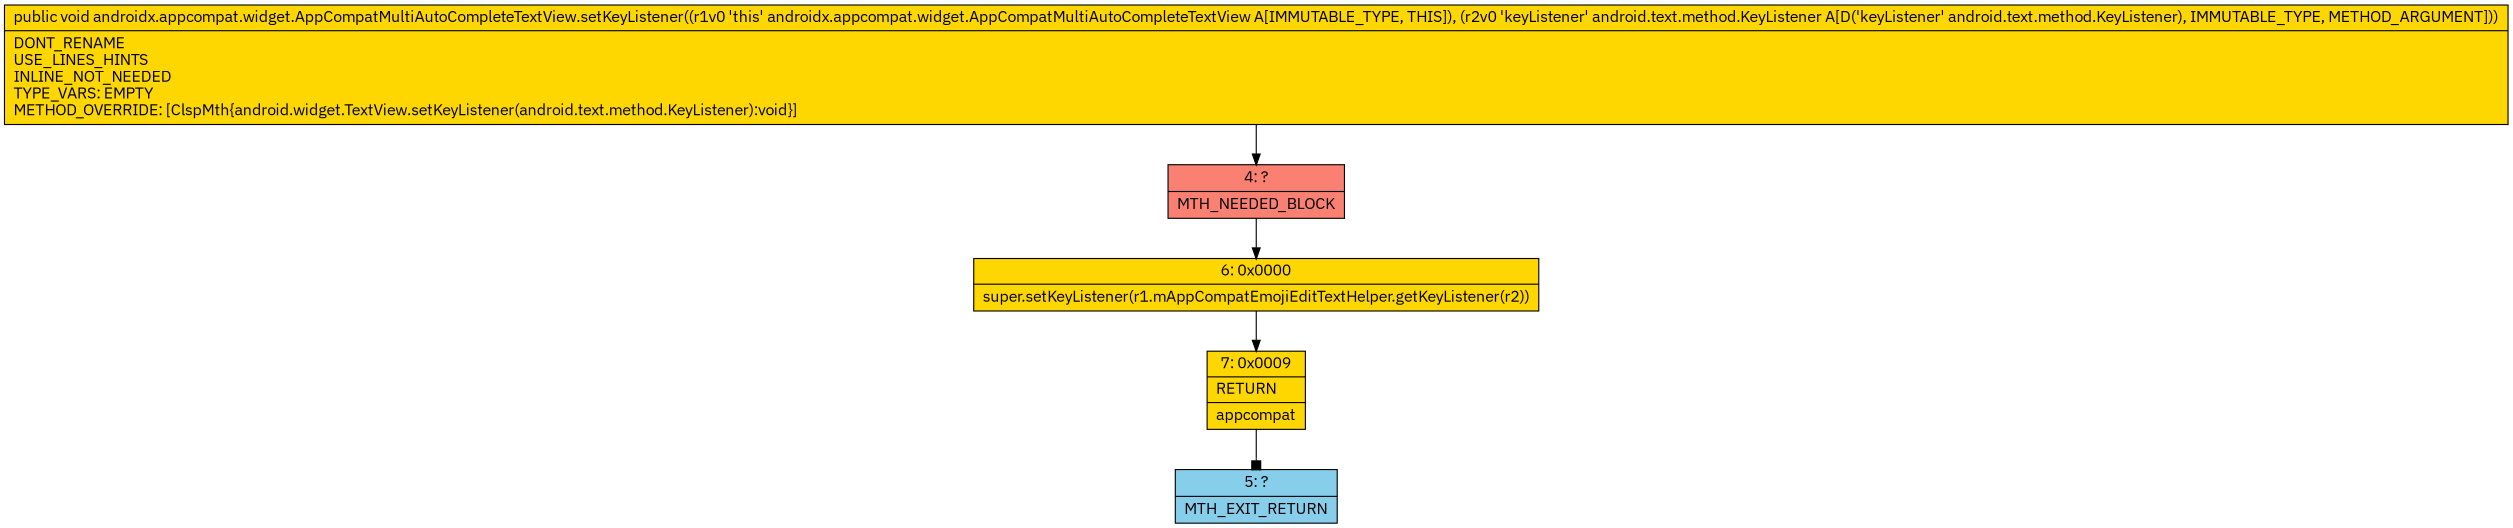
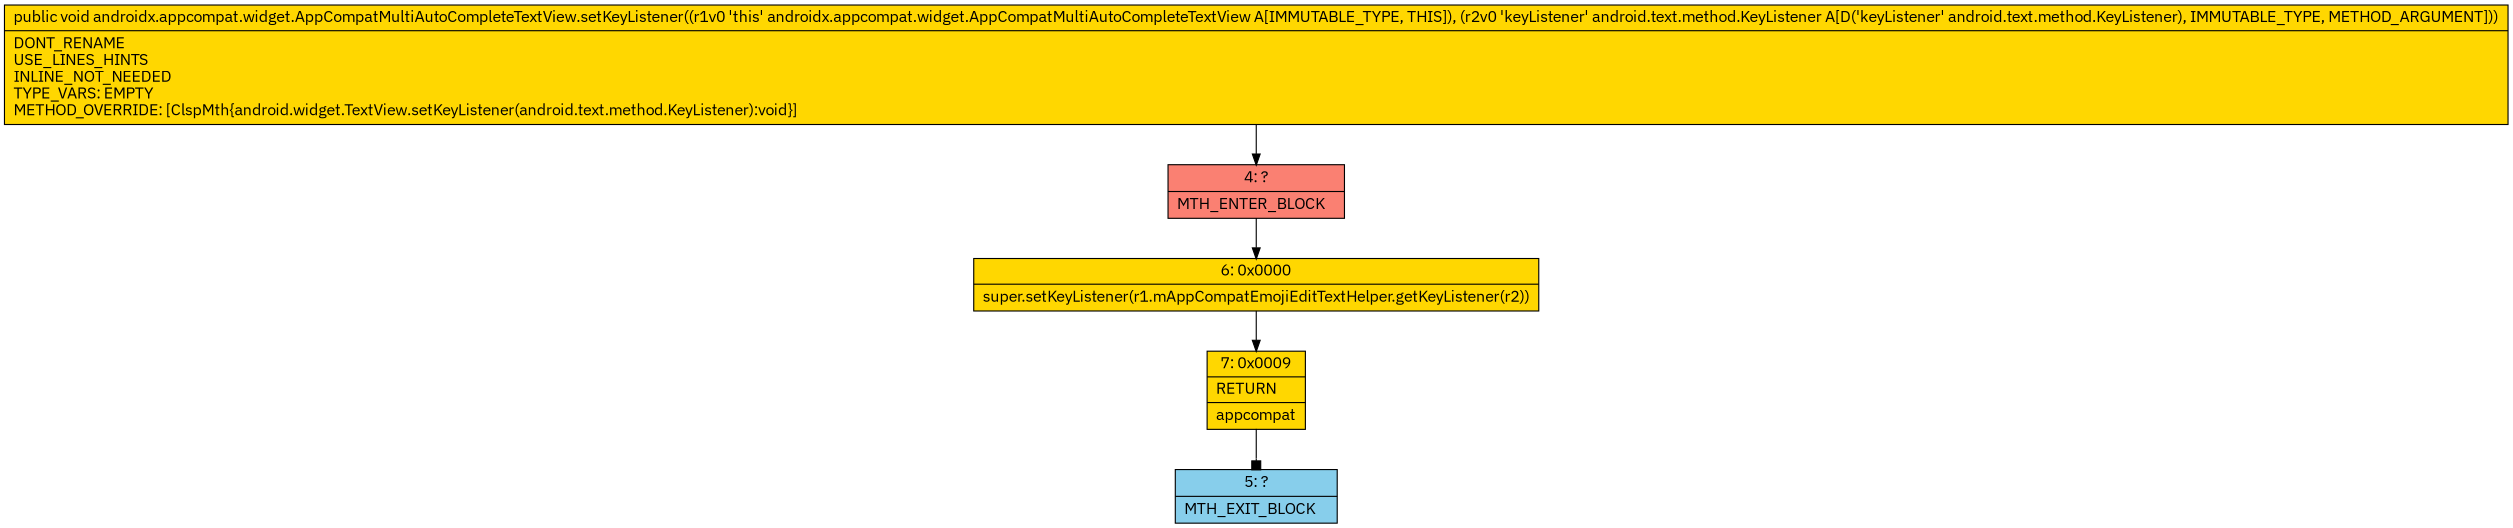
node "4: ?": text "MTH_NEEDED_BLOCK" -> "MTH_ENTER_BLOCK"
node "5: ?": text "MTH_EXIT_RETURN" -> "MTH_EXIT_BLOCK"
